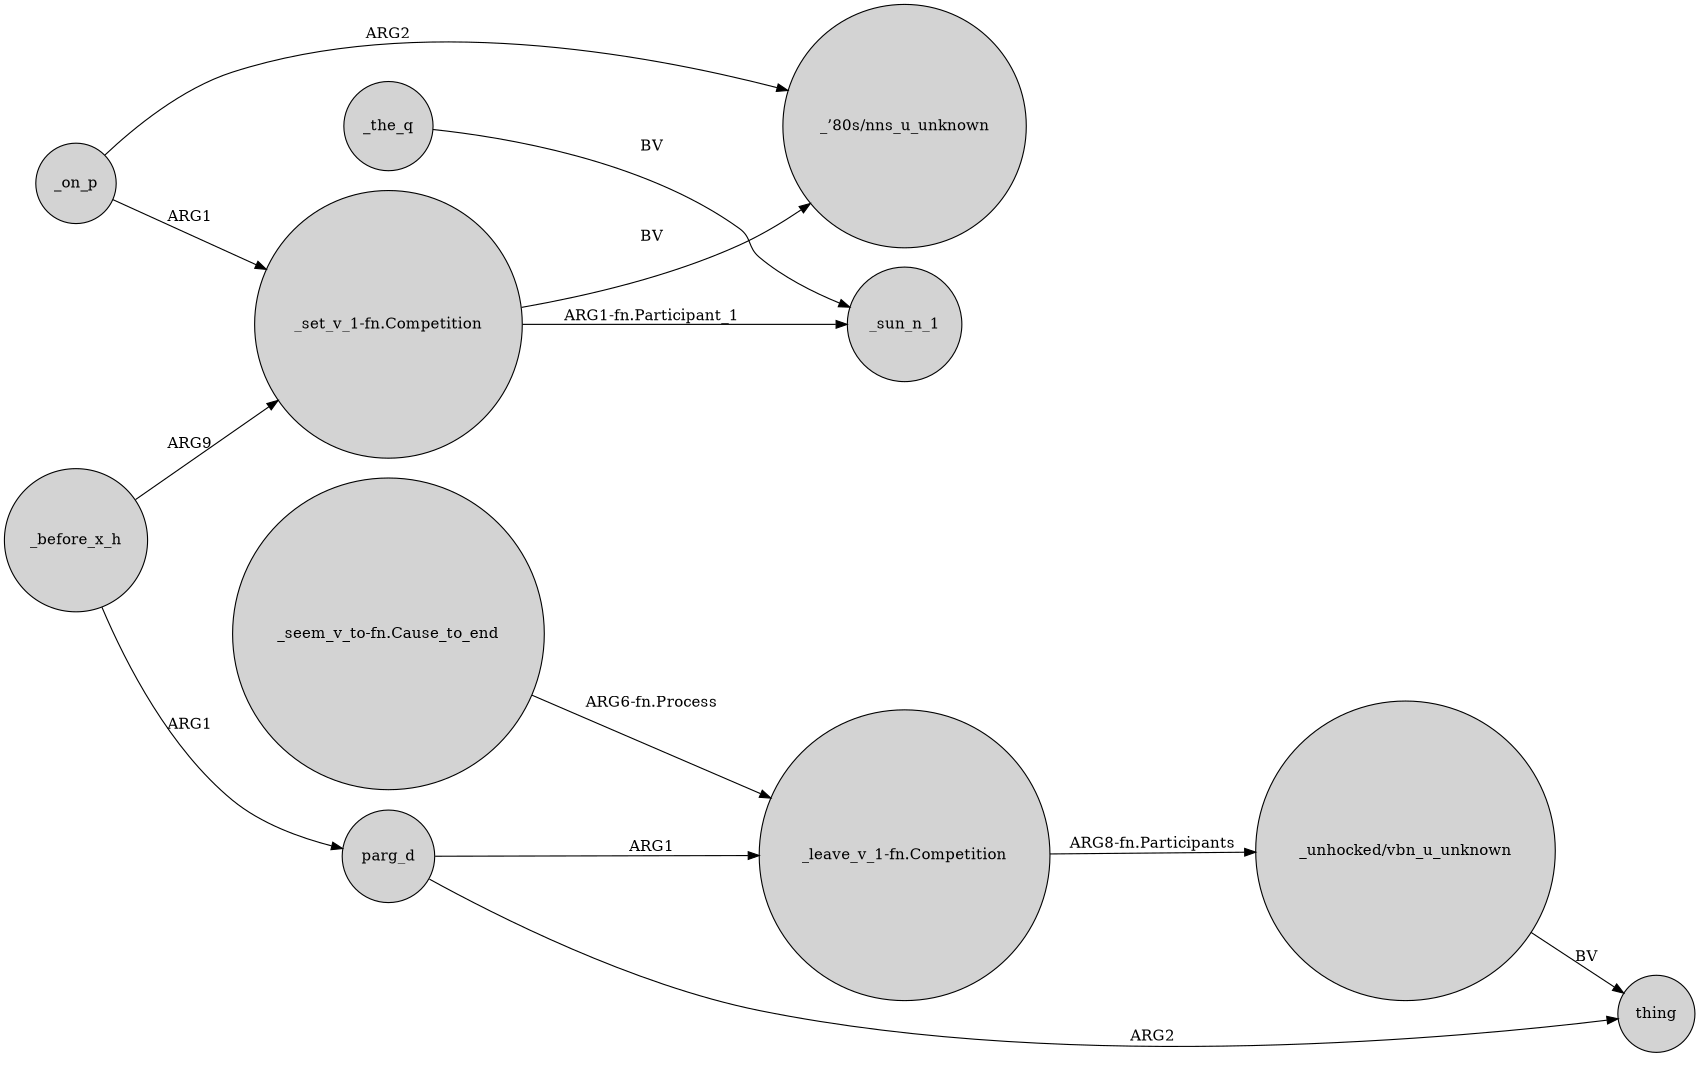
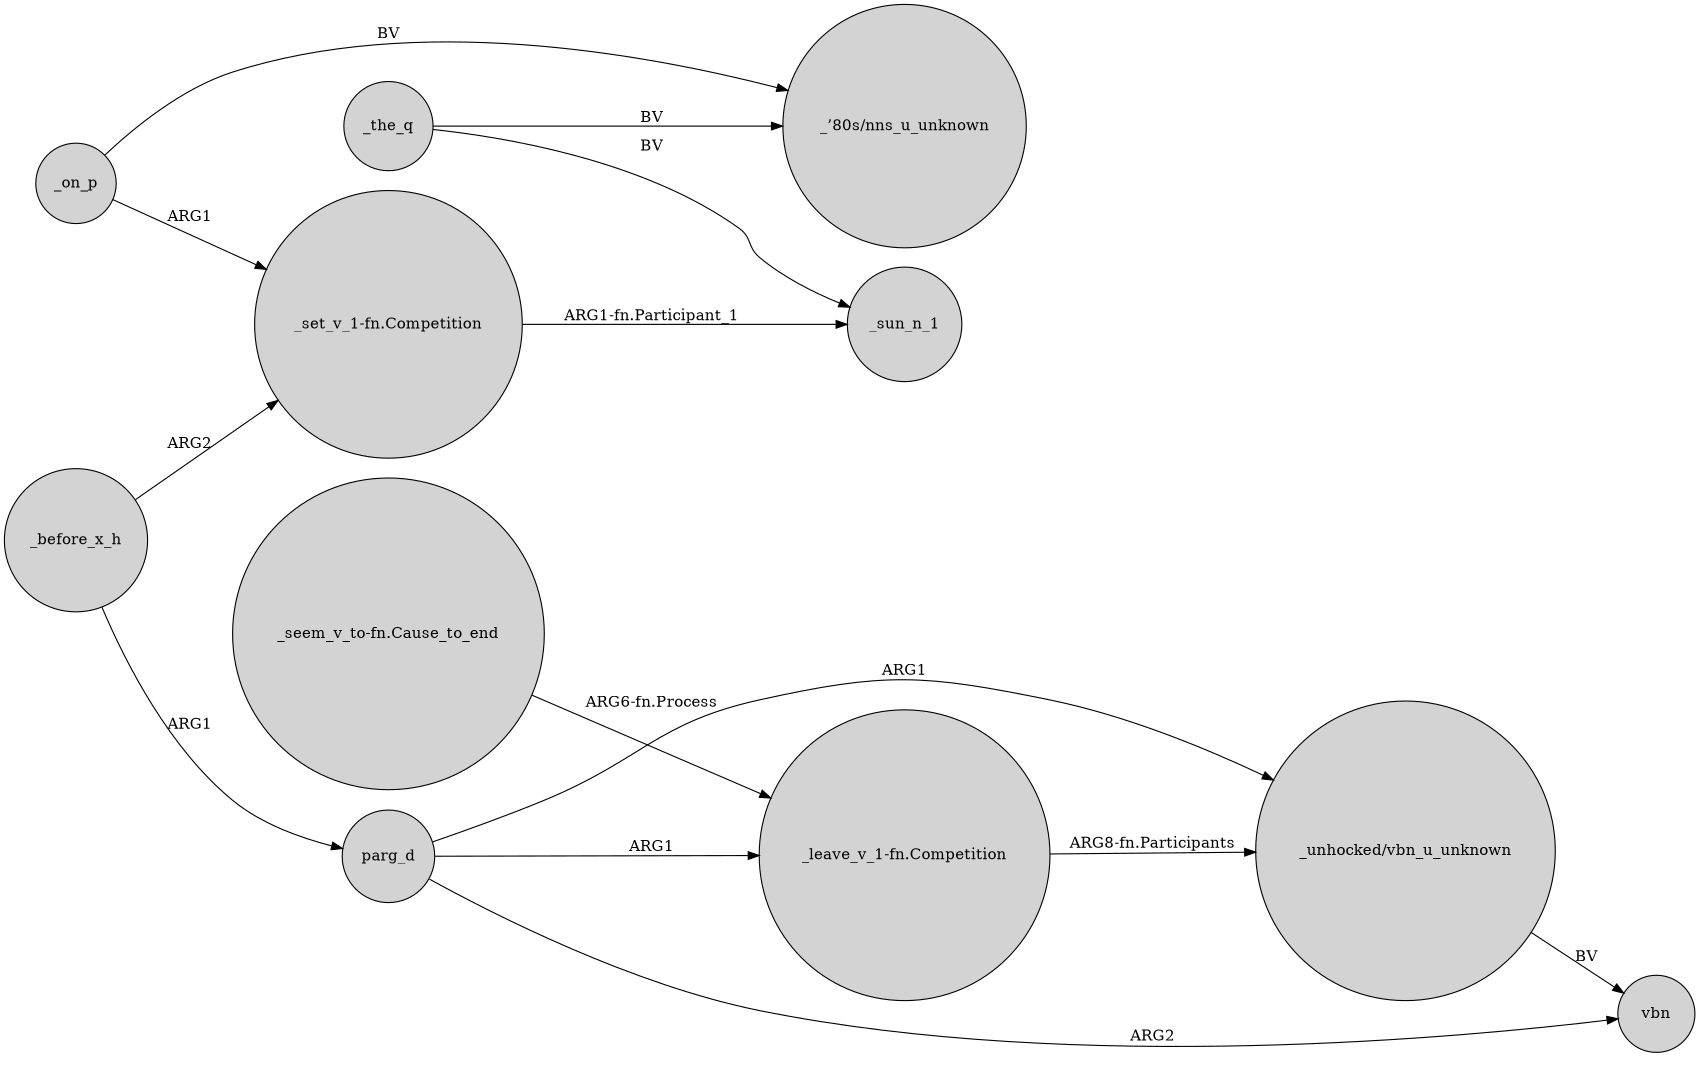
edge "_on_p" -> "_’80s/nns_u_unknown": label "ARG2" -> "BV"
edge "_set_v_1-fn.Competition" -> "_’80s/nns_u_unknown": now "_the_q" -> "_’80s/nns_u_unknown"
edge "_before_x_h" -> "_set_v_1-fn.Competition": label "ARG9" -> "ARG2"
edge "parg_d" -> "_unhocked/vbn_u_unknown": added, label "ARG1"
node "thing": label "thing" -> "vbn"
